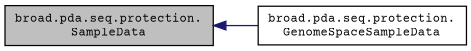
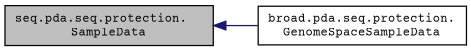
node "broad.pda.seq.protection. SampleData": label "broad.pda.seq.protection. SampleData" -> "seq.pda.seq.protection. SampleData"
